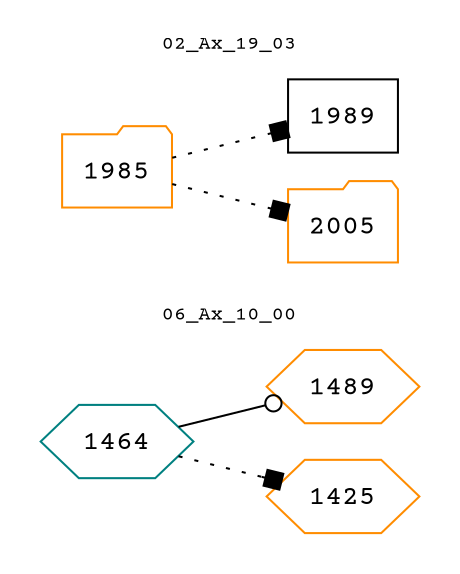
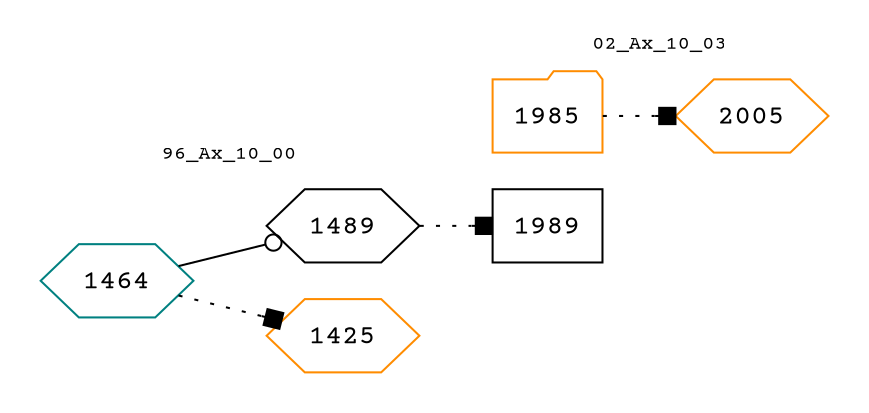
cluster "02_Ax_19_03": label "02_Ax_19_03" -> "02_Ax_10_03"
edge "1985" -> "1989": now "1489" -> "1989"
node "2005": shape folder -> hexagon
cluster "06_Ax_10_00": label "06_Ax_10_00" -> "96_Ax_10_00"
node "1489": color darkorange -> black
